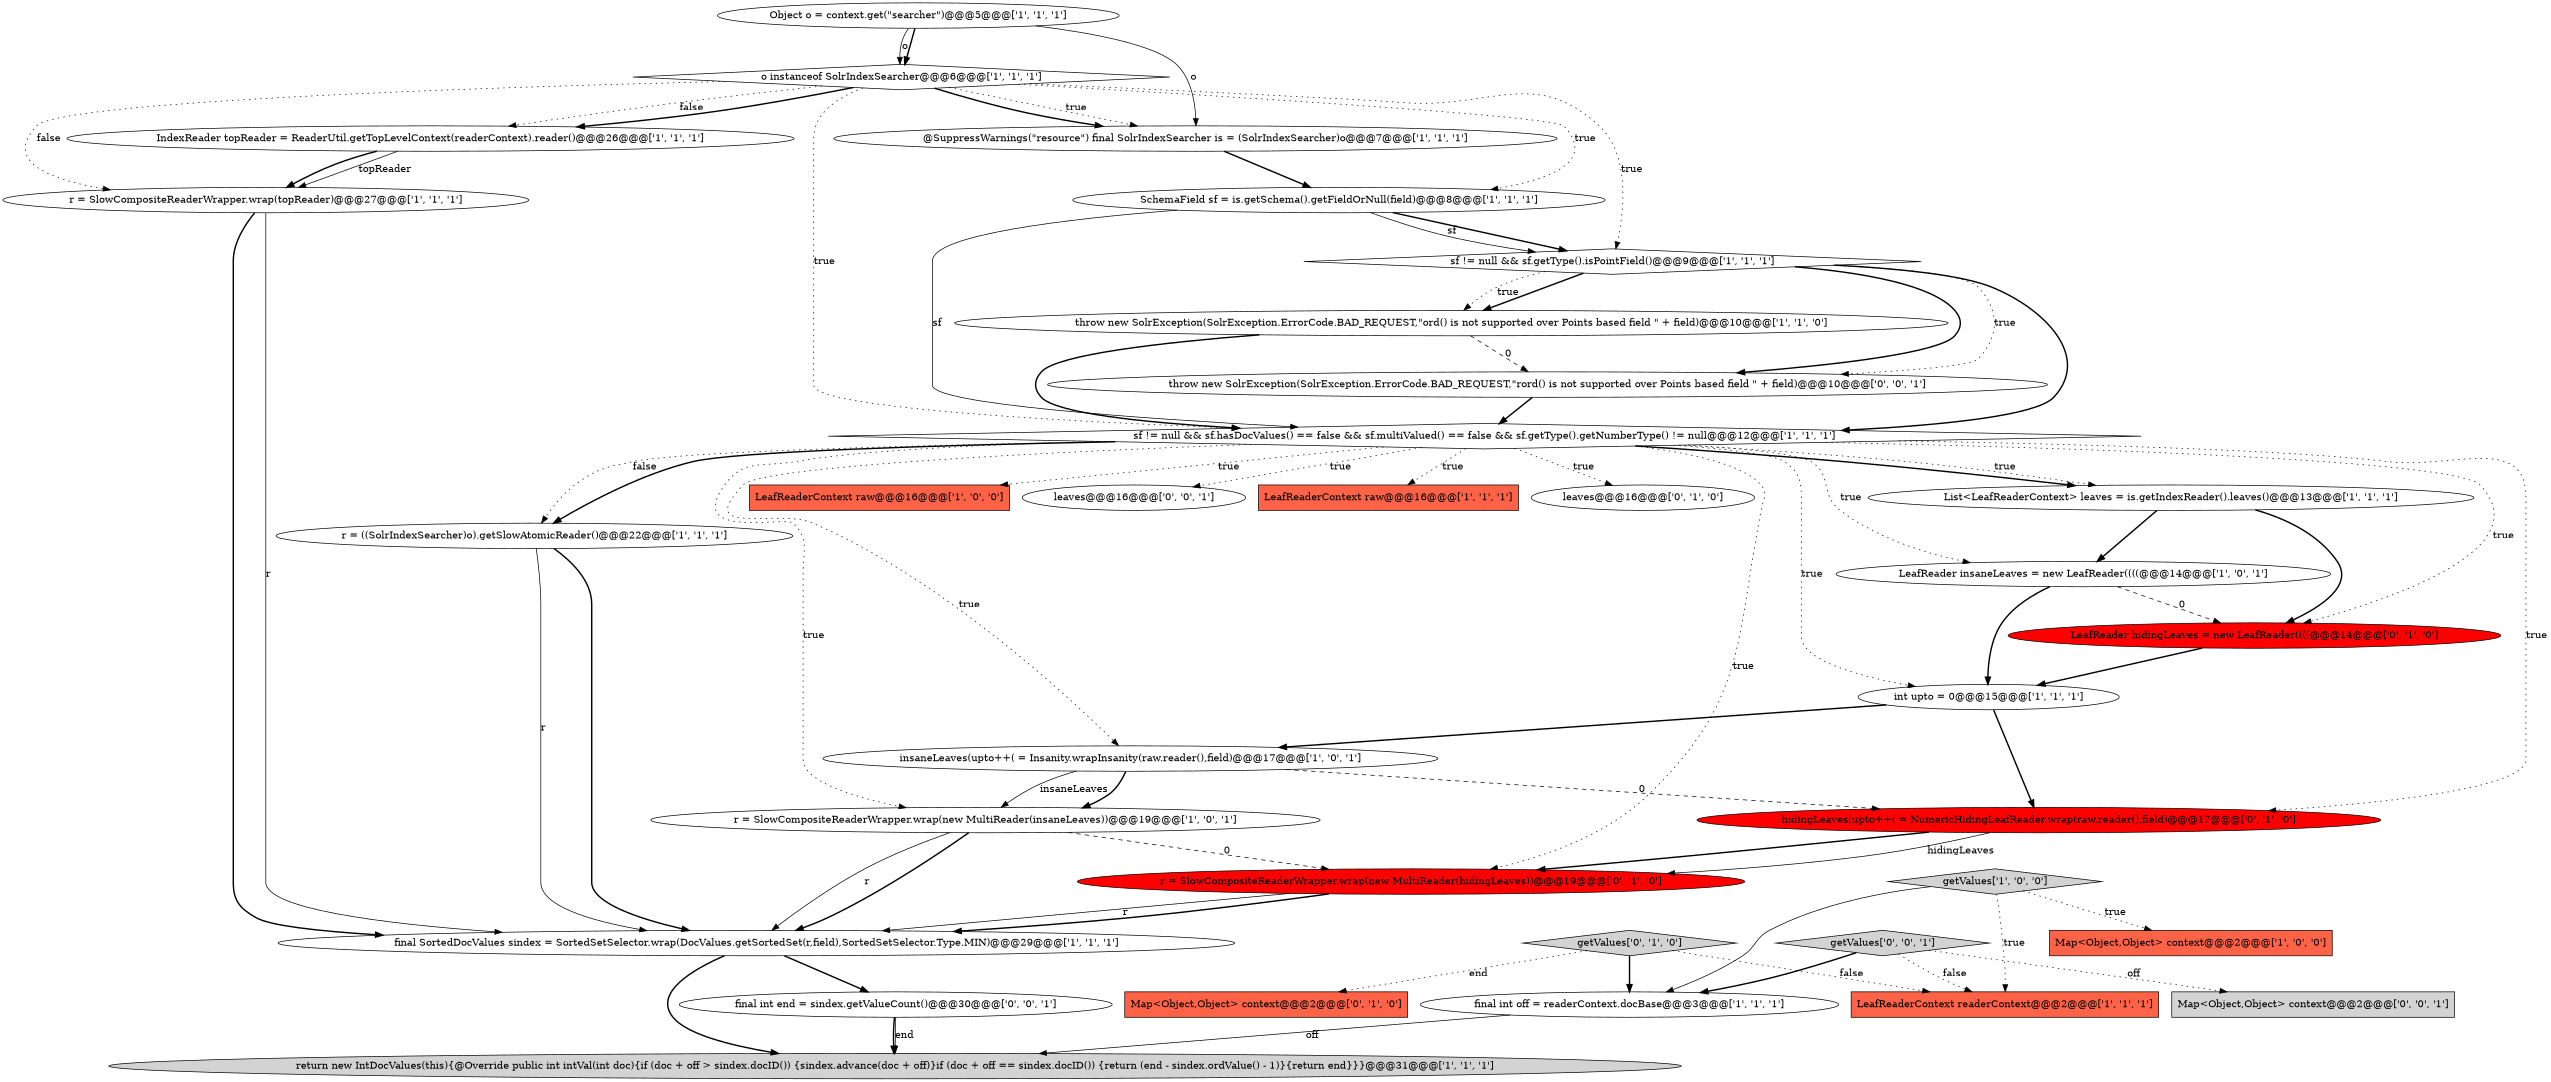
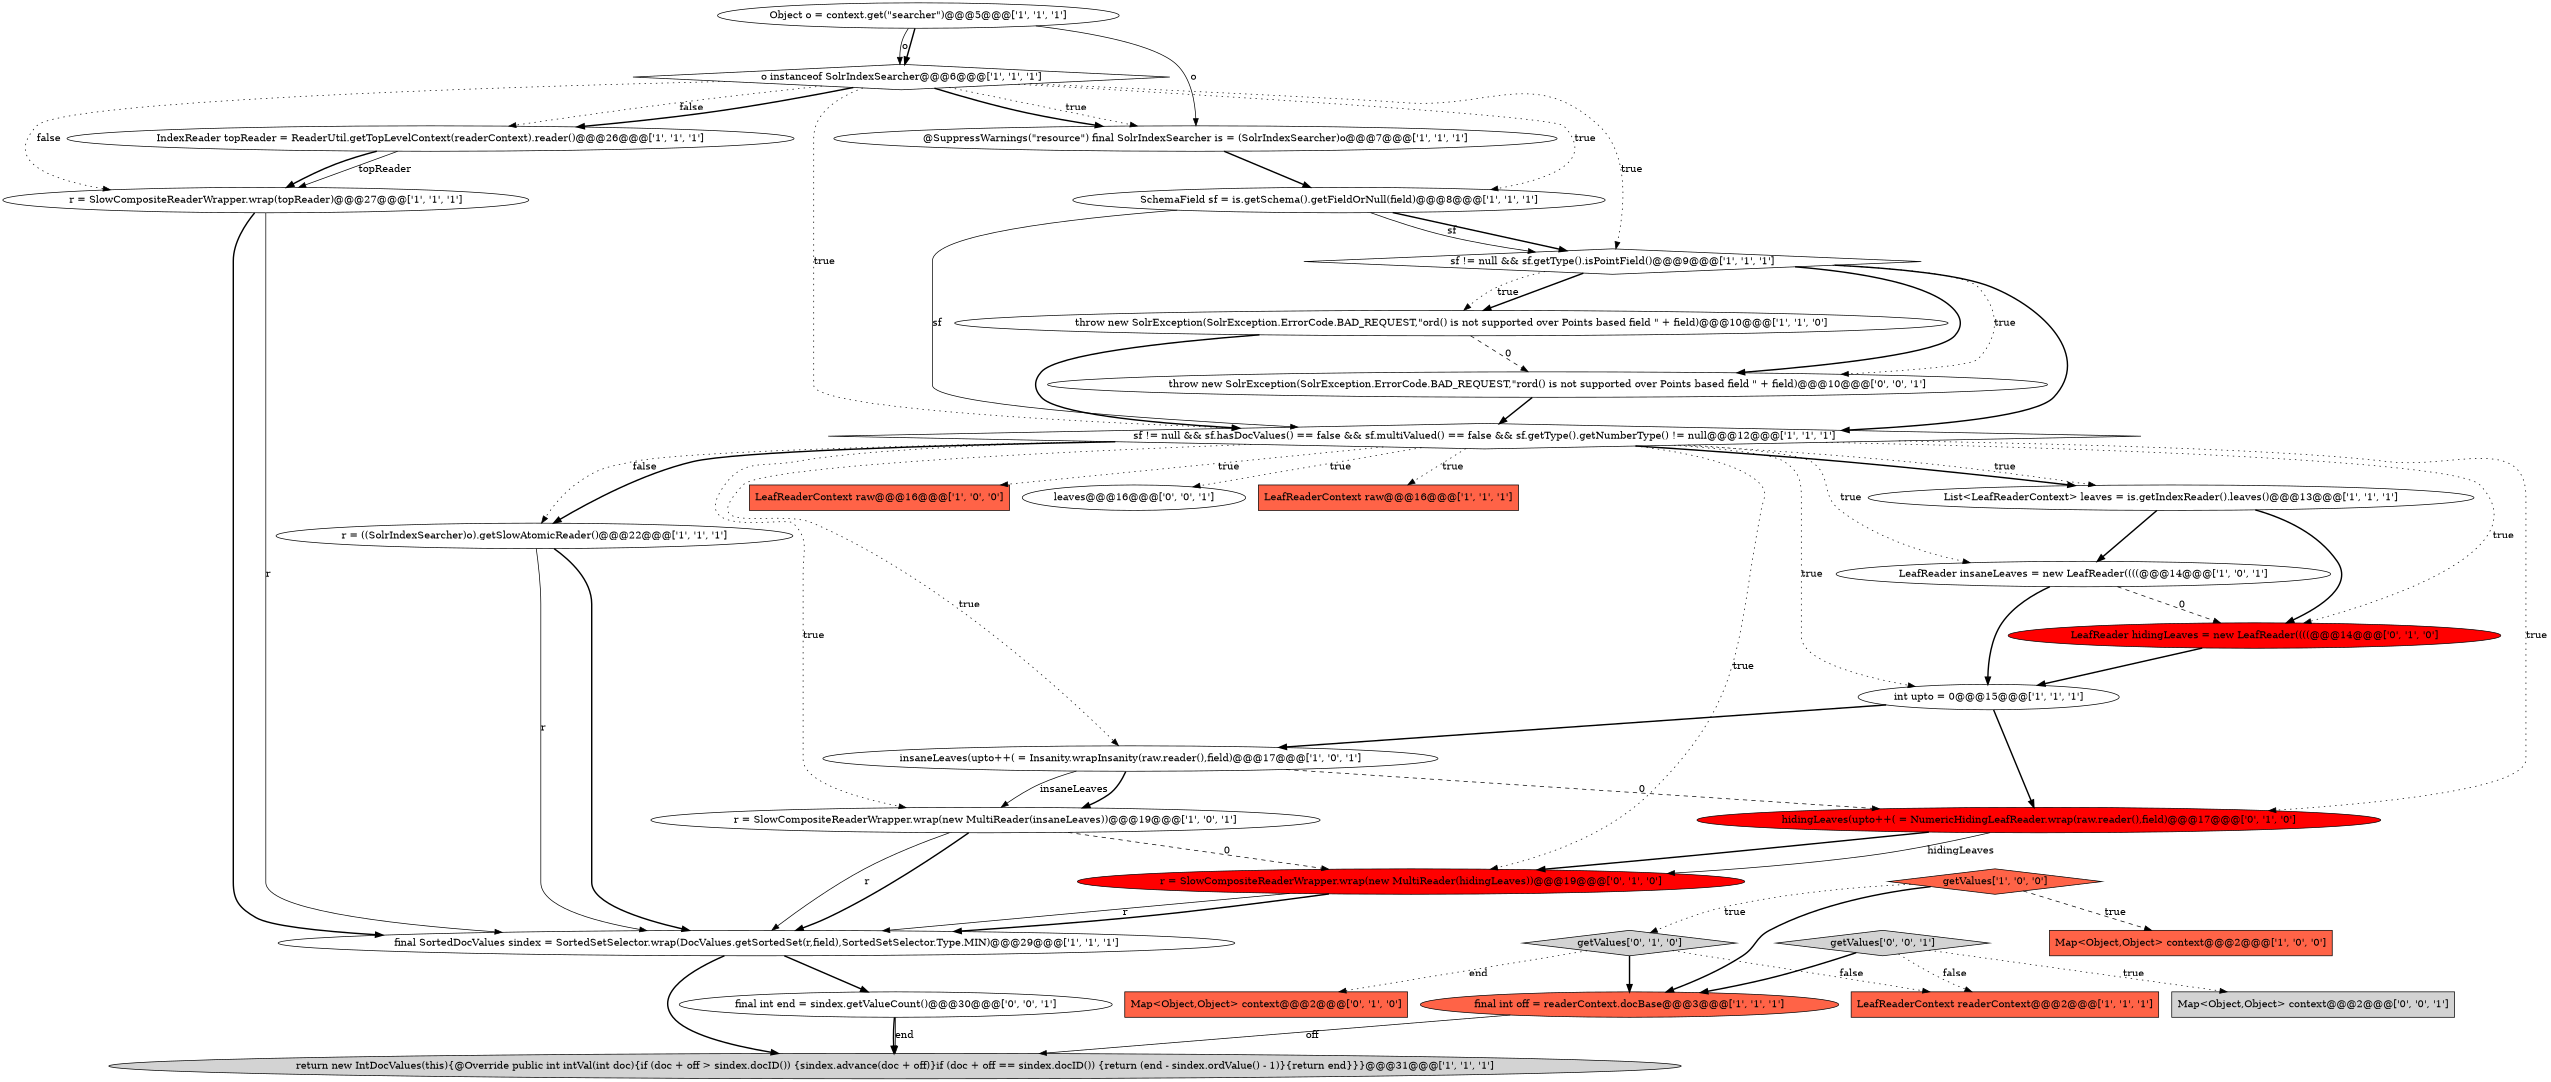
node "leaves@@@16@@@['0', '1', '0']": removed
node "getValues['1', '0', '0']": fillcolor lightgray -> tomato
edge "getValues['1', '0', '0']" -> "Map<Object,Object> context@@@2@@@['1', '0', '0']": style dotted -> dashed
edge "getValues['1', '0', '0']" -> "final int off = readerContext.docBase@@@3@@@['1', '1', '1']": style solid -> bold
edge "getValues['1', '0', '0']" -> "LeafReaderContext readerContext@@@2@@@['1', '1', '1']": now "getValues['1', '0', '0']" -> "getValues['0', '1', '0']"
edge "getValues['0', '0', '1']" -> "Map<Object,Object> context@@@2@@@['0', '0', '1']": label "off" -> "true"
node "final int off = readerContext.docBase@@@3@@@['1', '1', '1']": fillcolor white -> tomato
